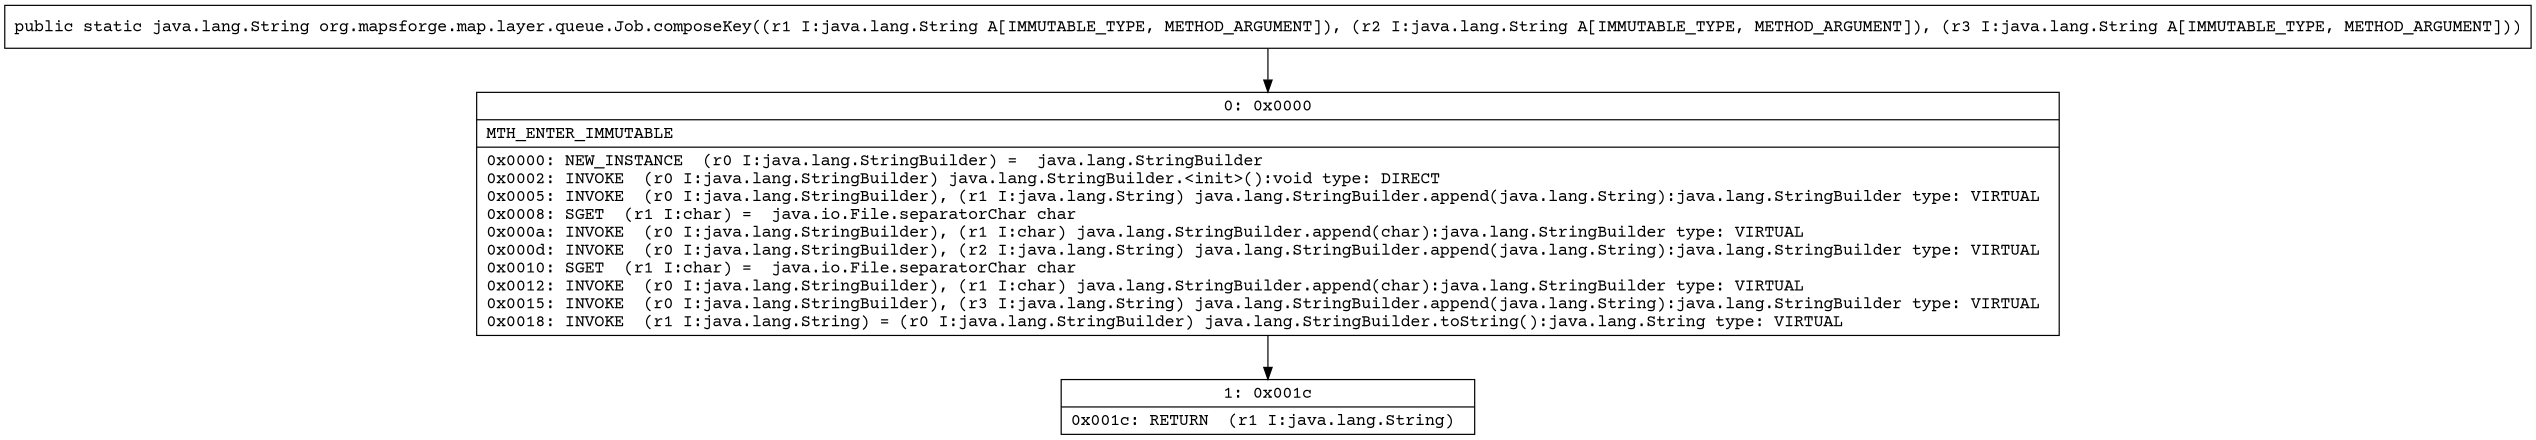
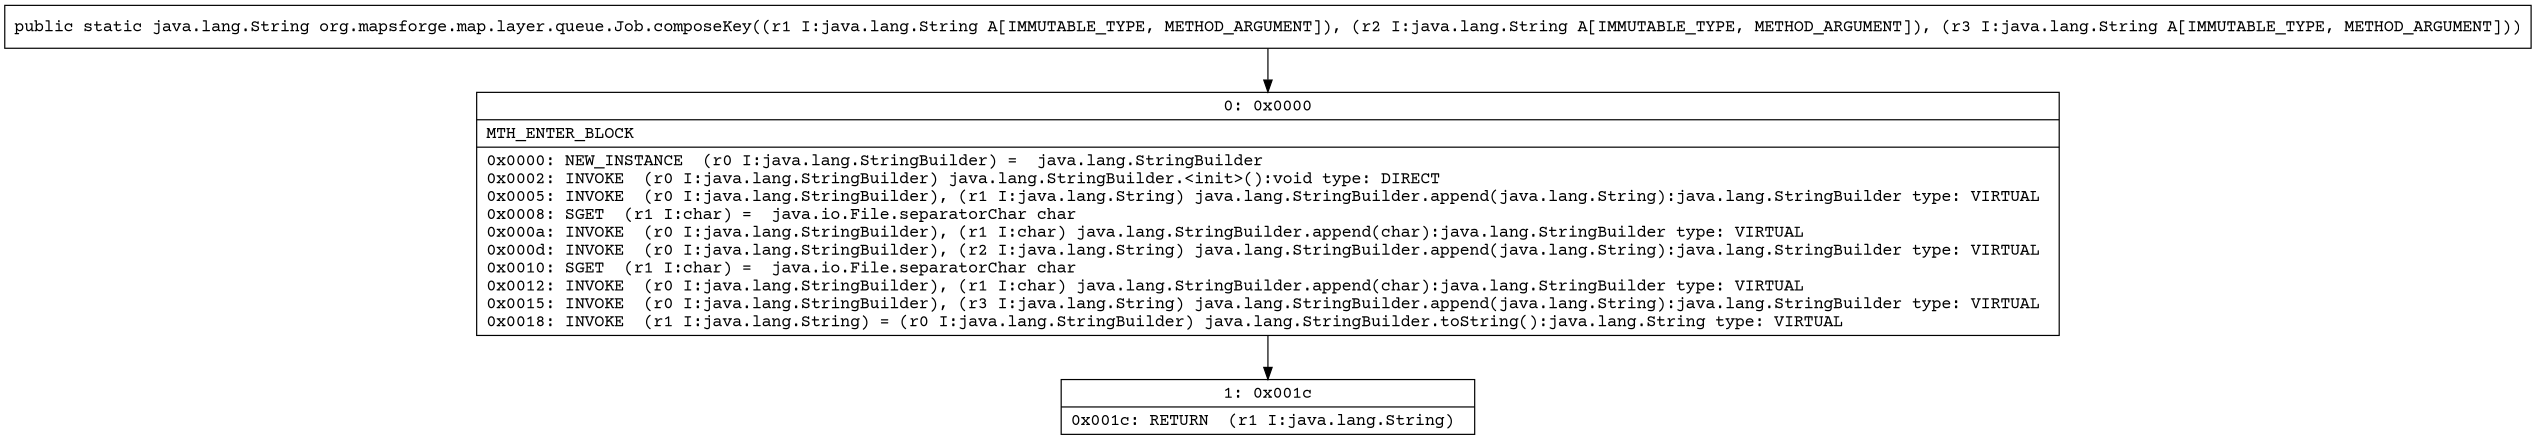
node "0: 0x0000": text "MTH_ENTER_IMMUTABLE" -> "MTH_ENTER_BLOCK"
